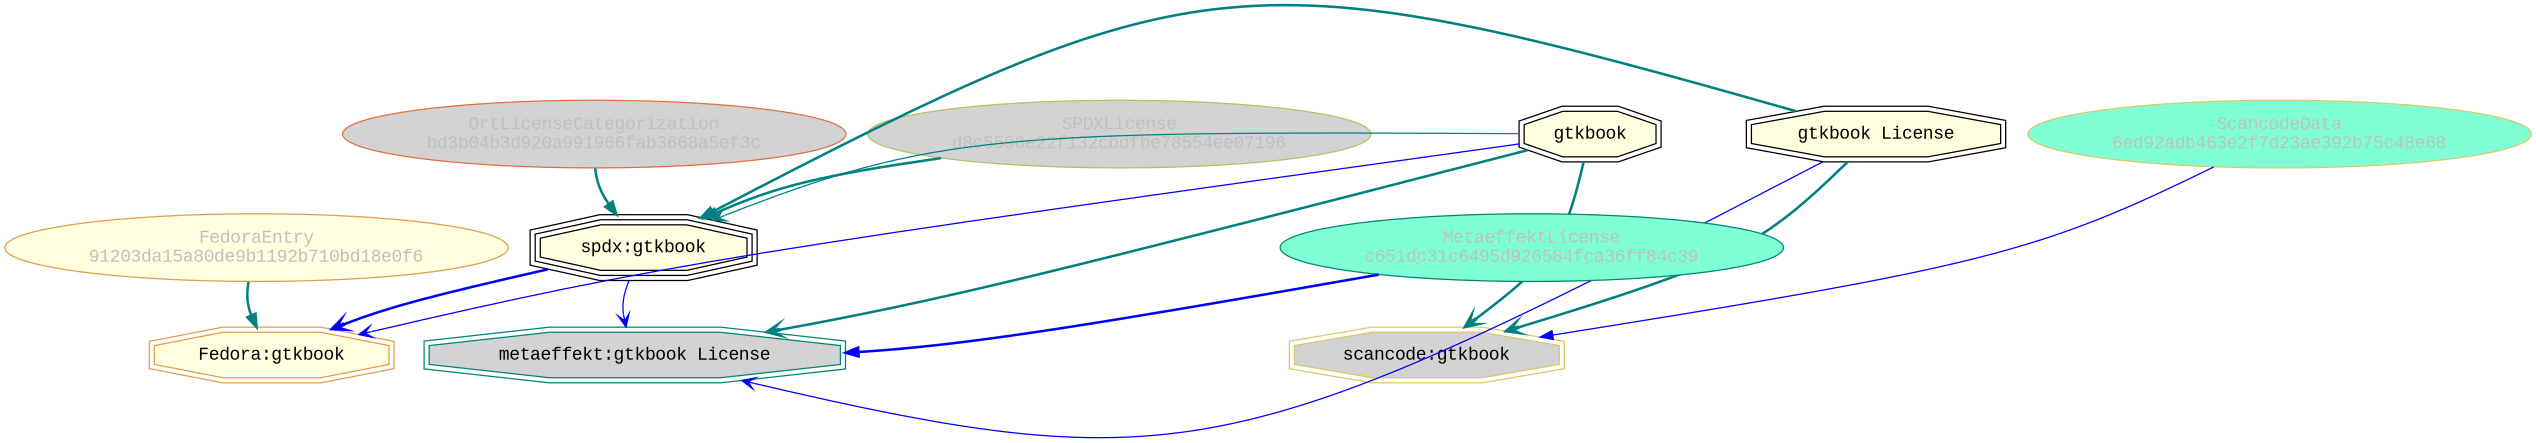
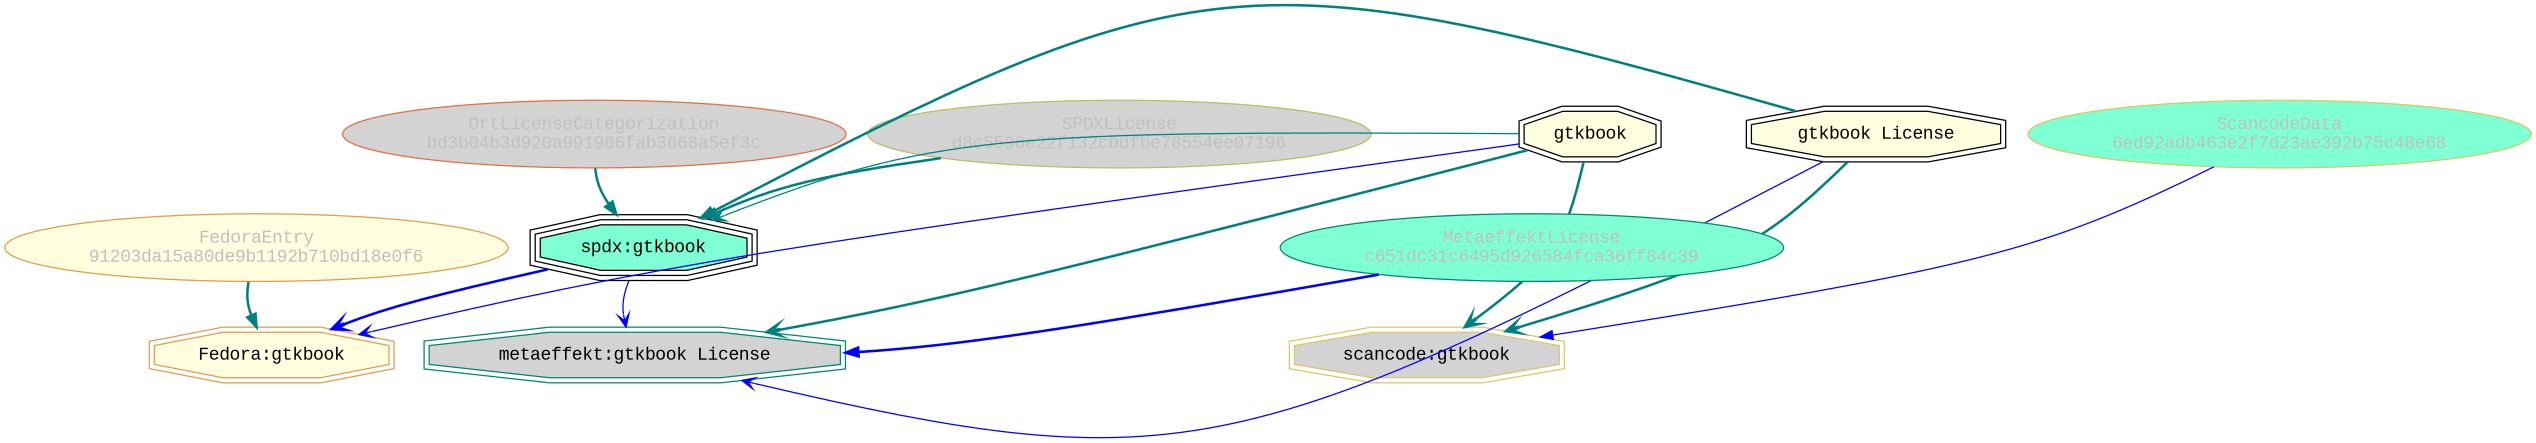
node "spdx:gtkbook": fillcolor lightyellow -> aquamarine
